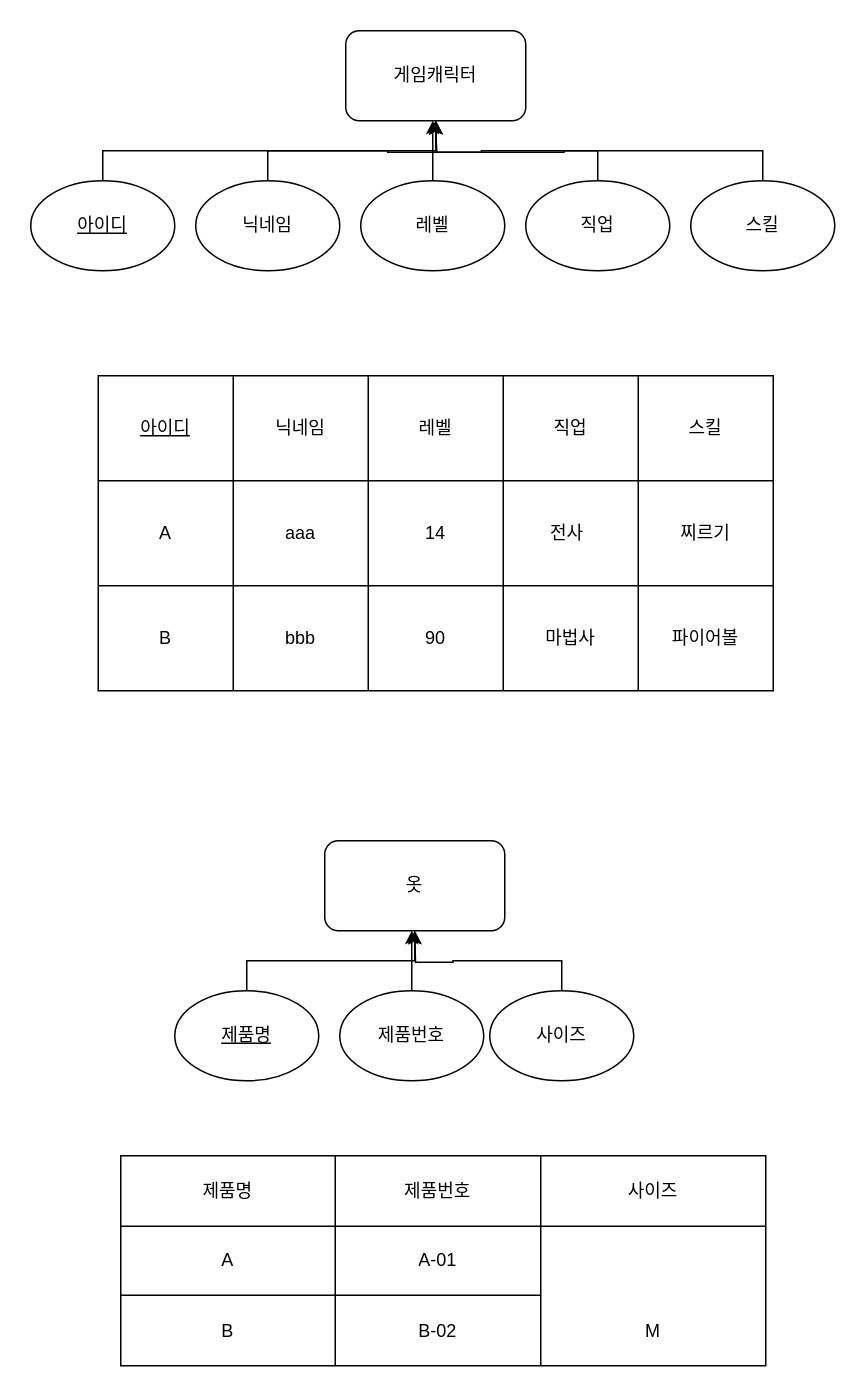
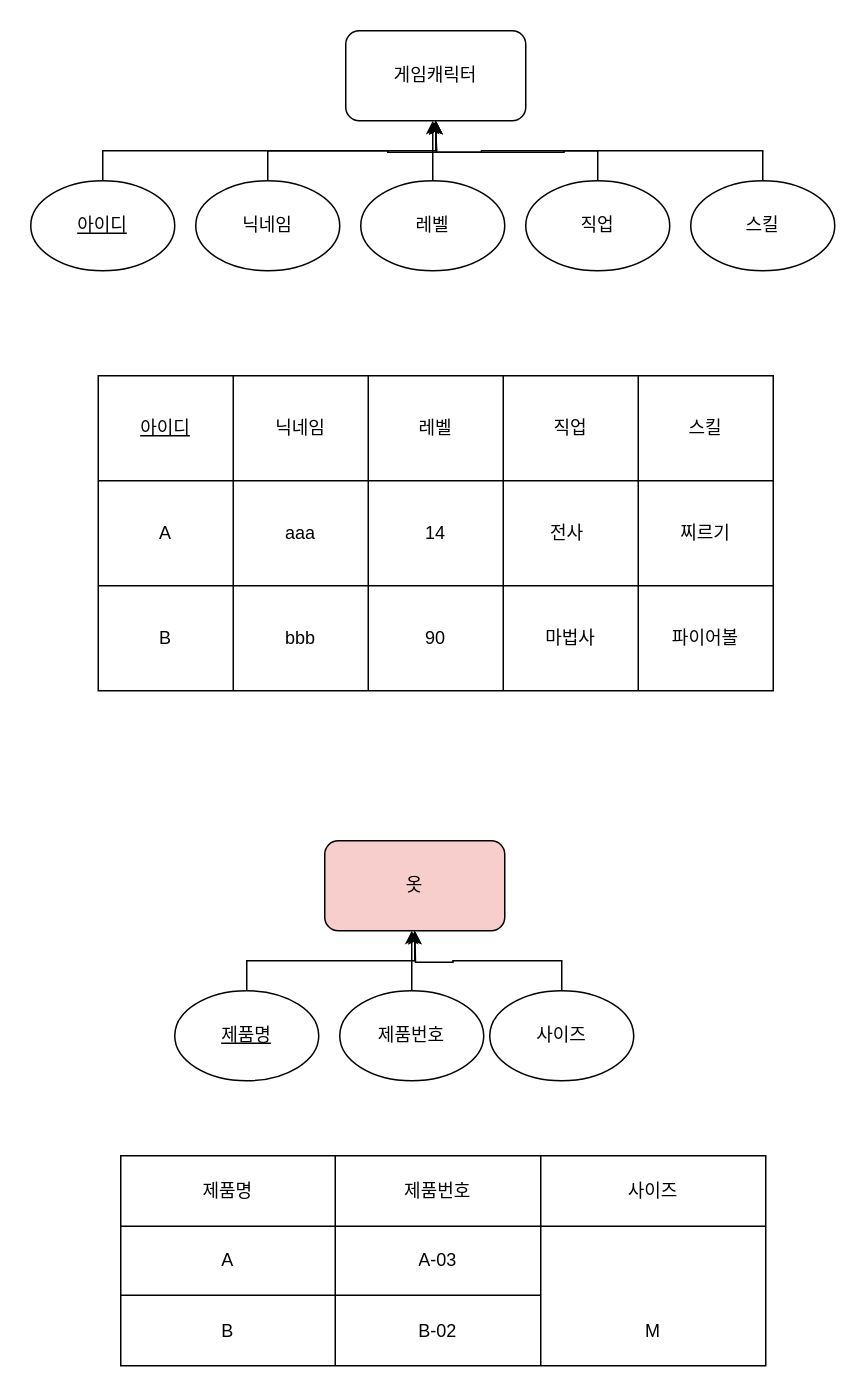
node "옷": fillcolor #ffffff -> #f8cecc
node "A-01": label "A-01" -> "A-03"
